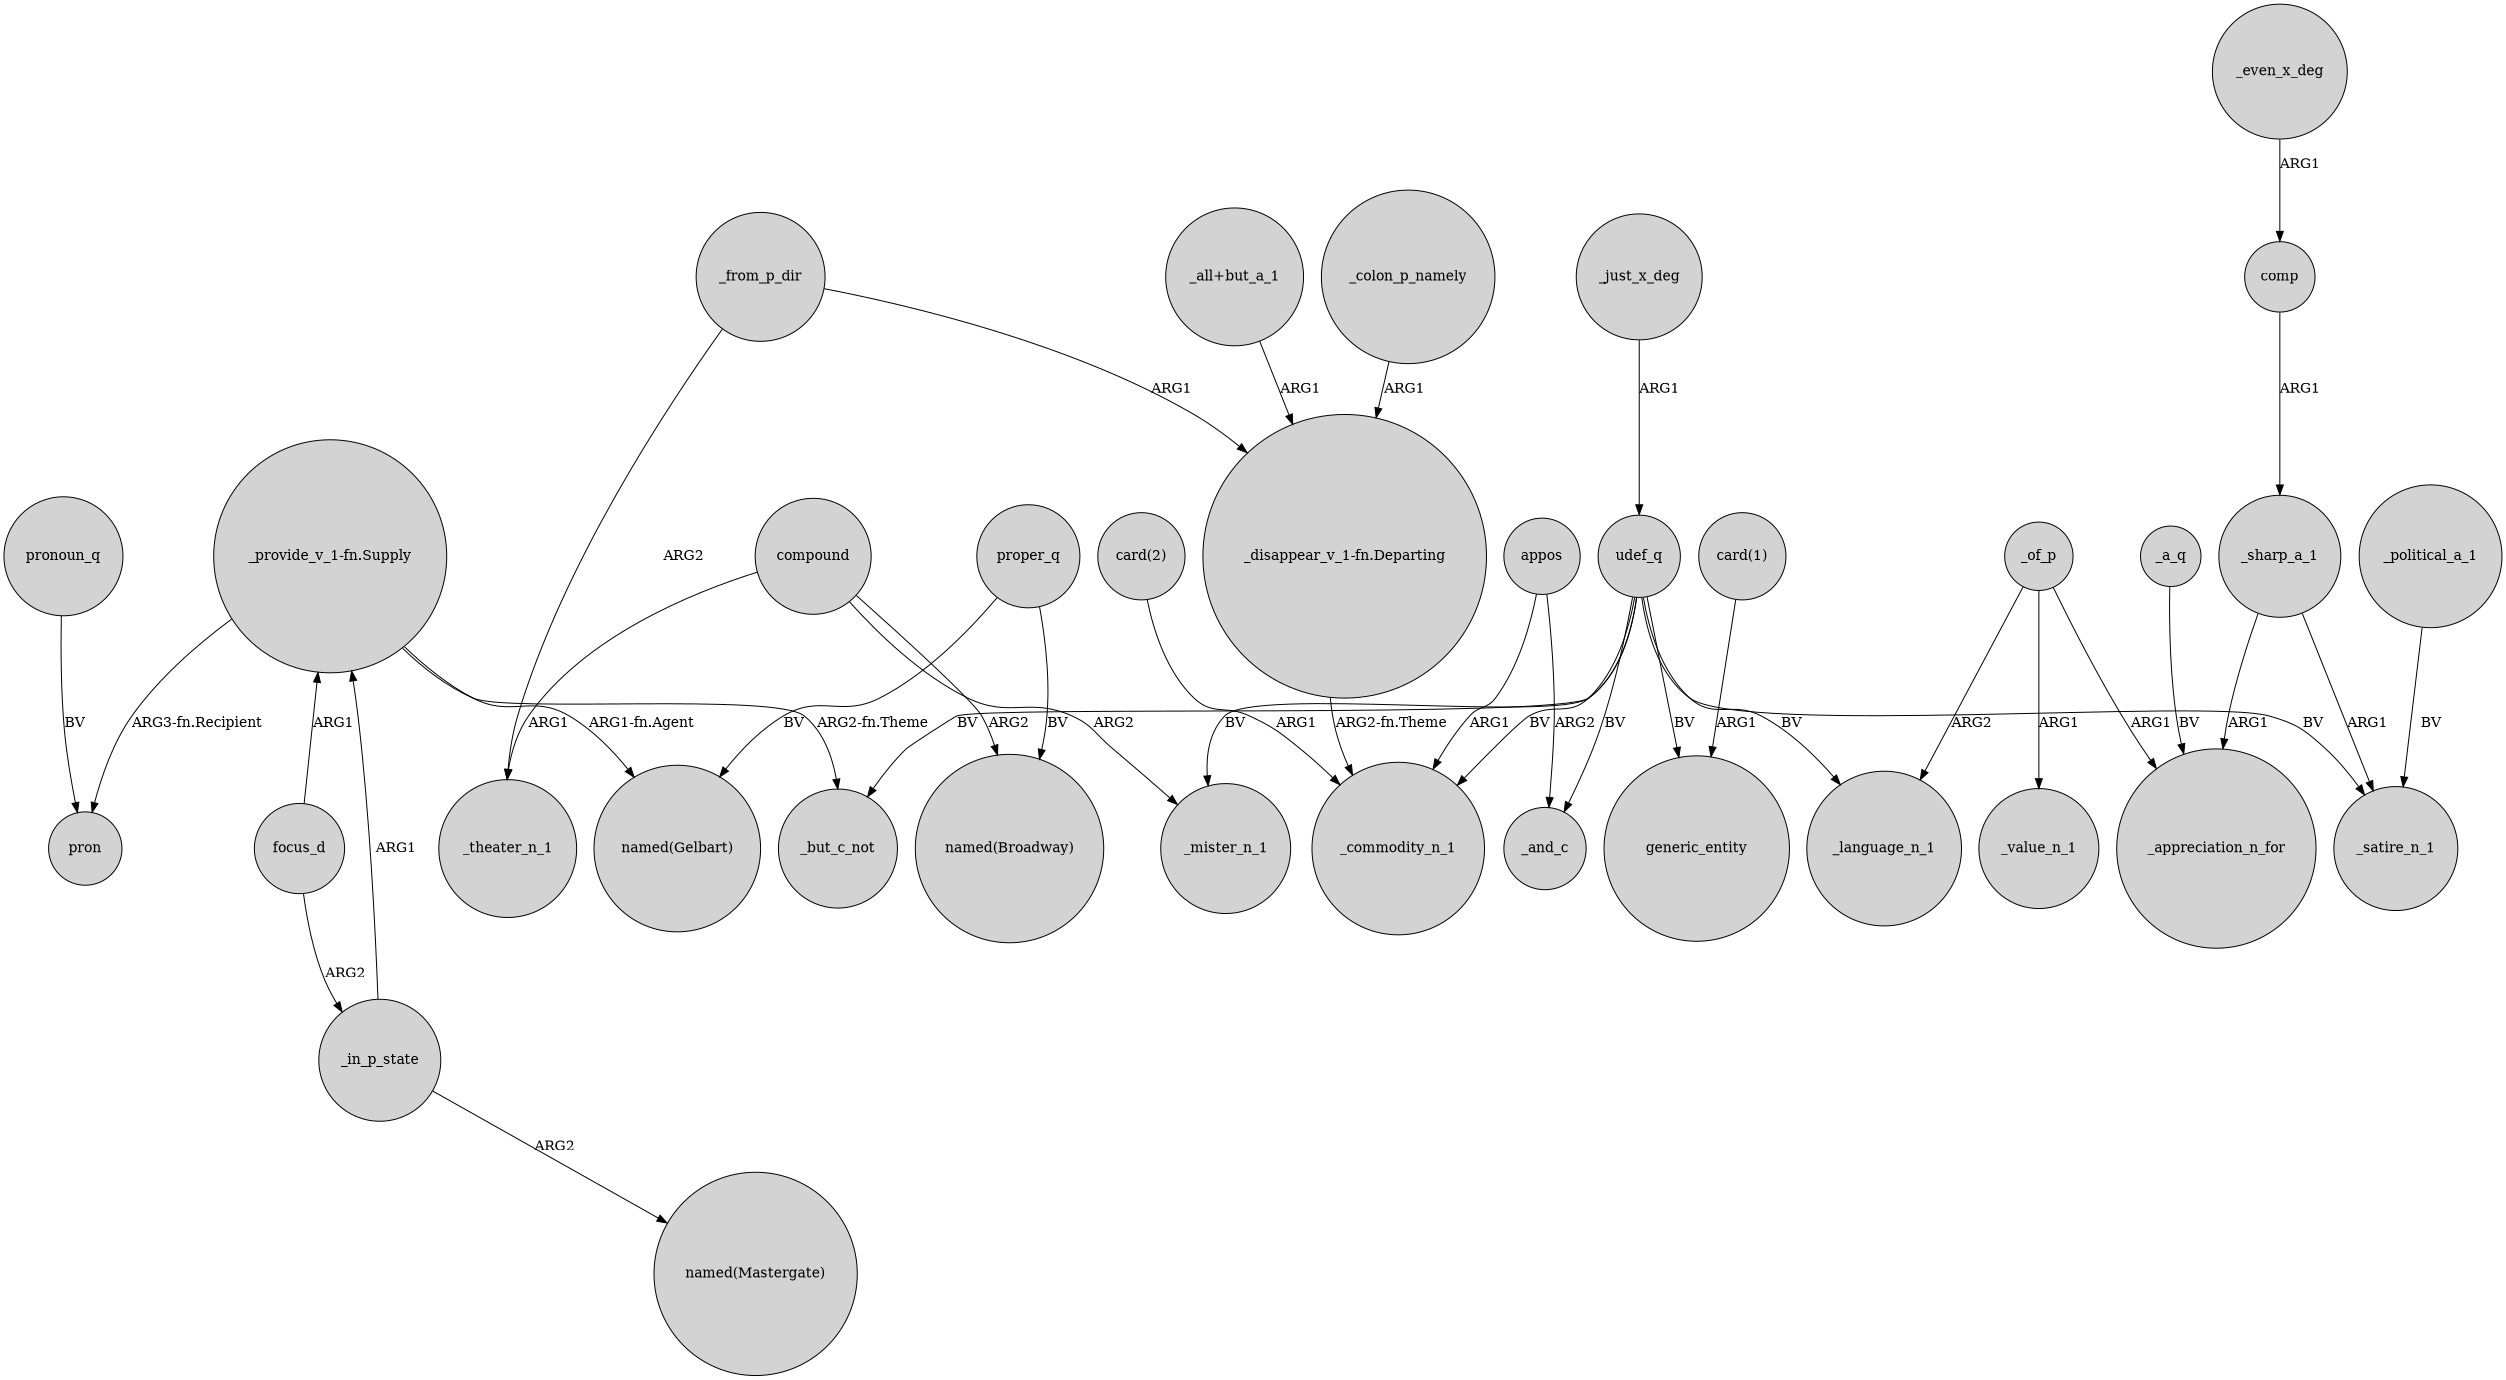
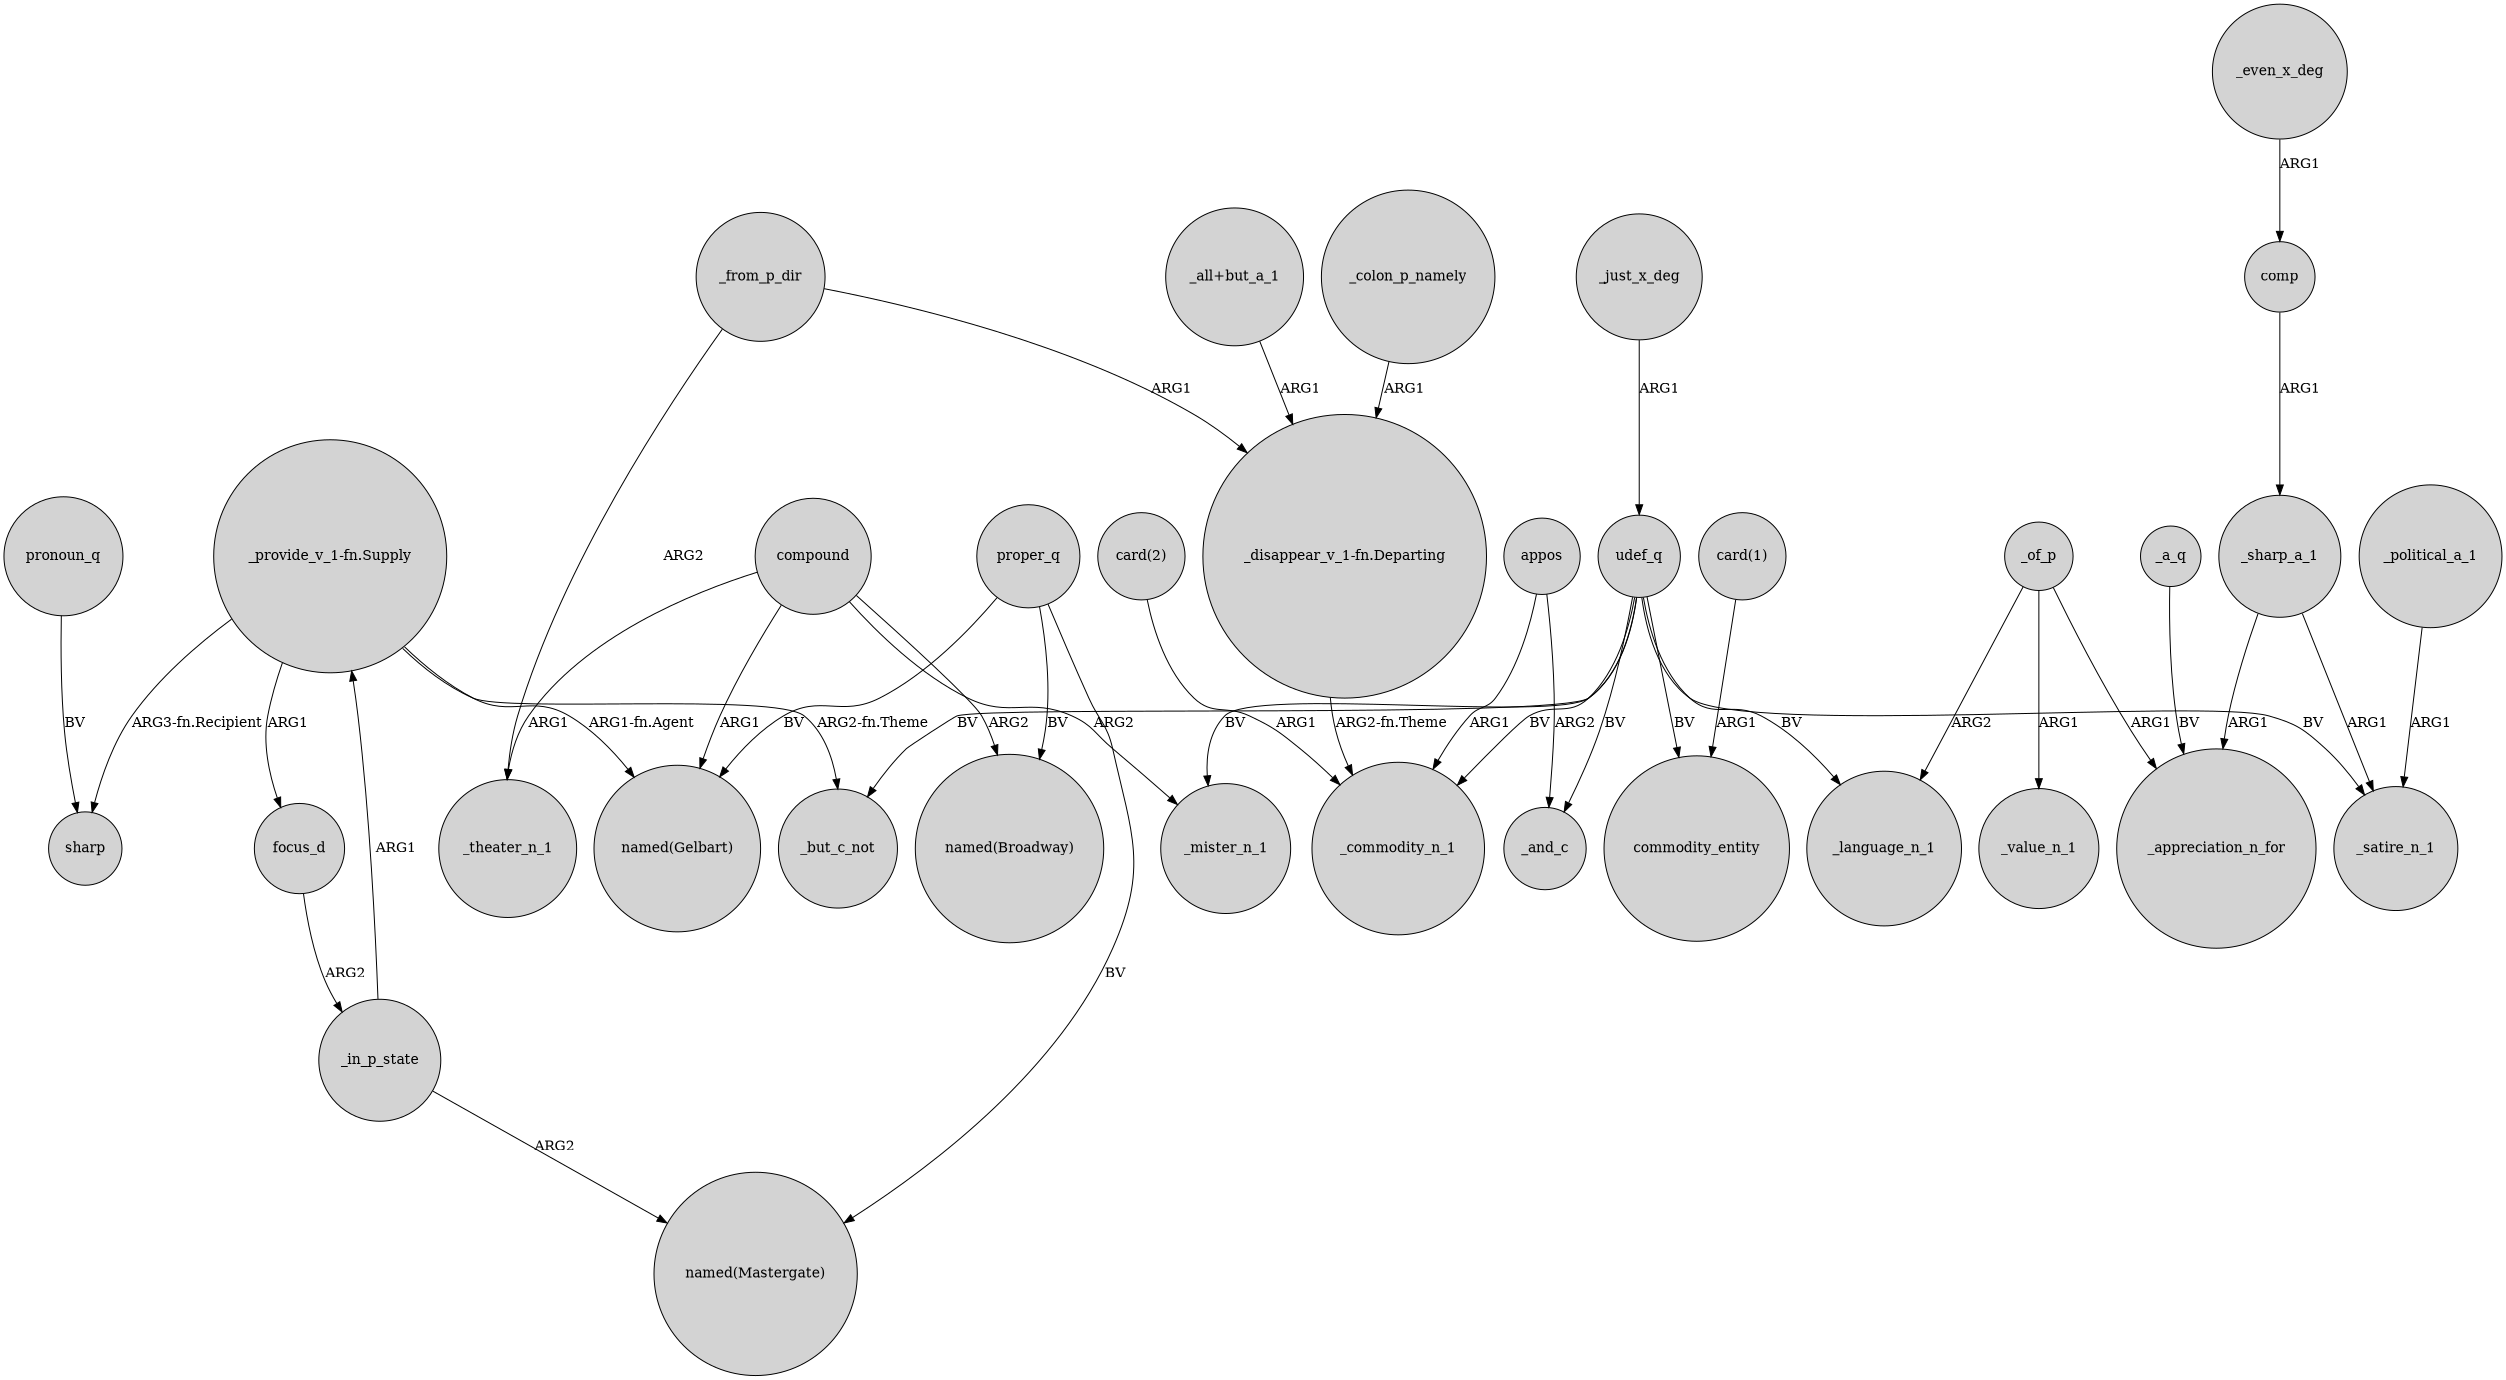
edge "compound" -> "named(Gelbart)": added, label "ARG1"
edge "_political_a_1" -> "_satire_n_1": label "BV" -> "ARG1"
edge "focus_d" -> "_provide_v_1-fn.Supply": reversed
node "pron": label "pron" -> "sharp"
node "generic_entity": label "generic_entity" -> "commodity_entity"
edge "proper_q" -> "named(Mastergate)": added, label "BV"
